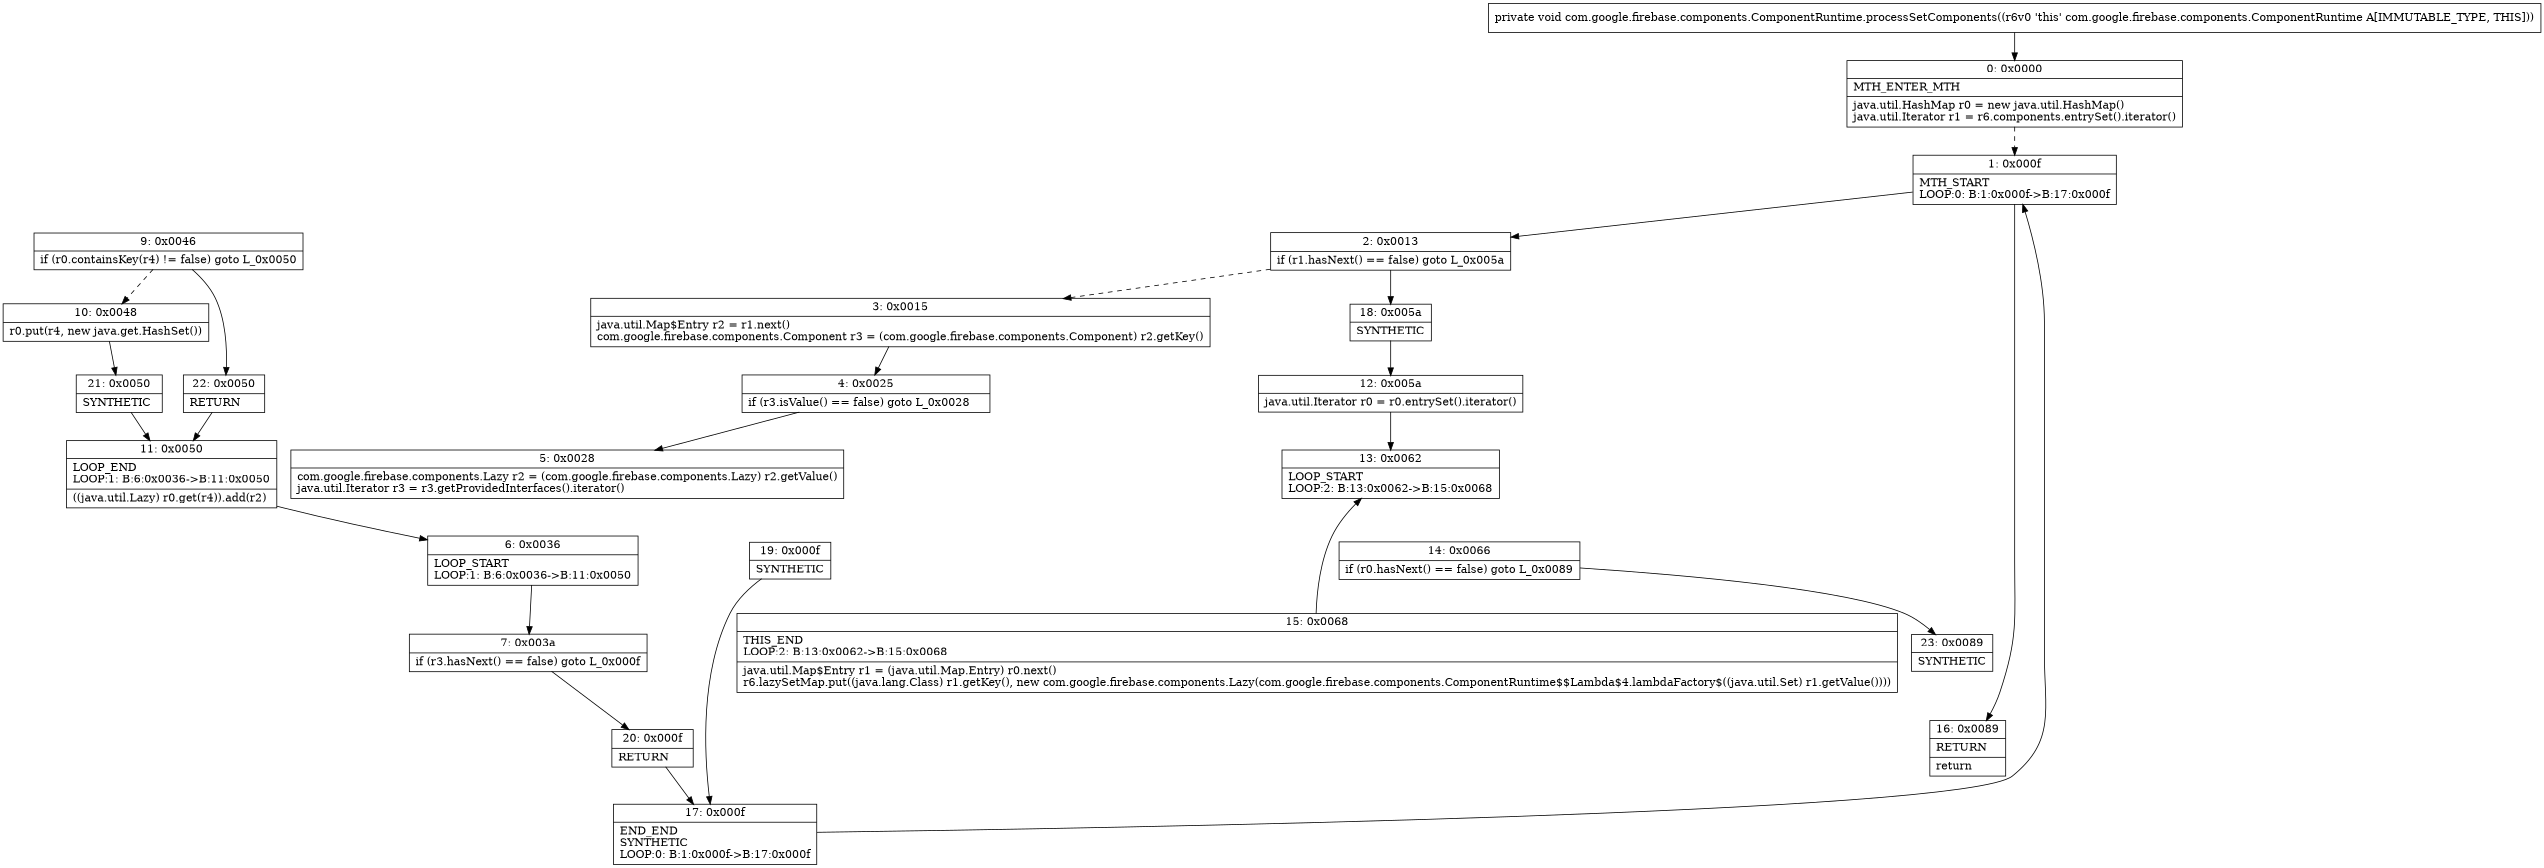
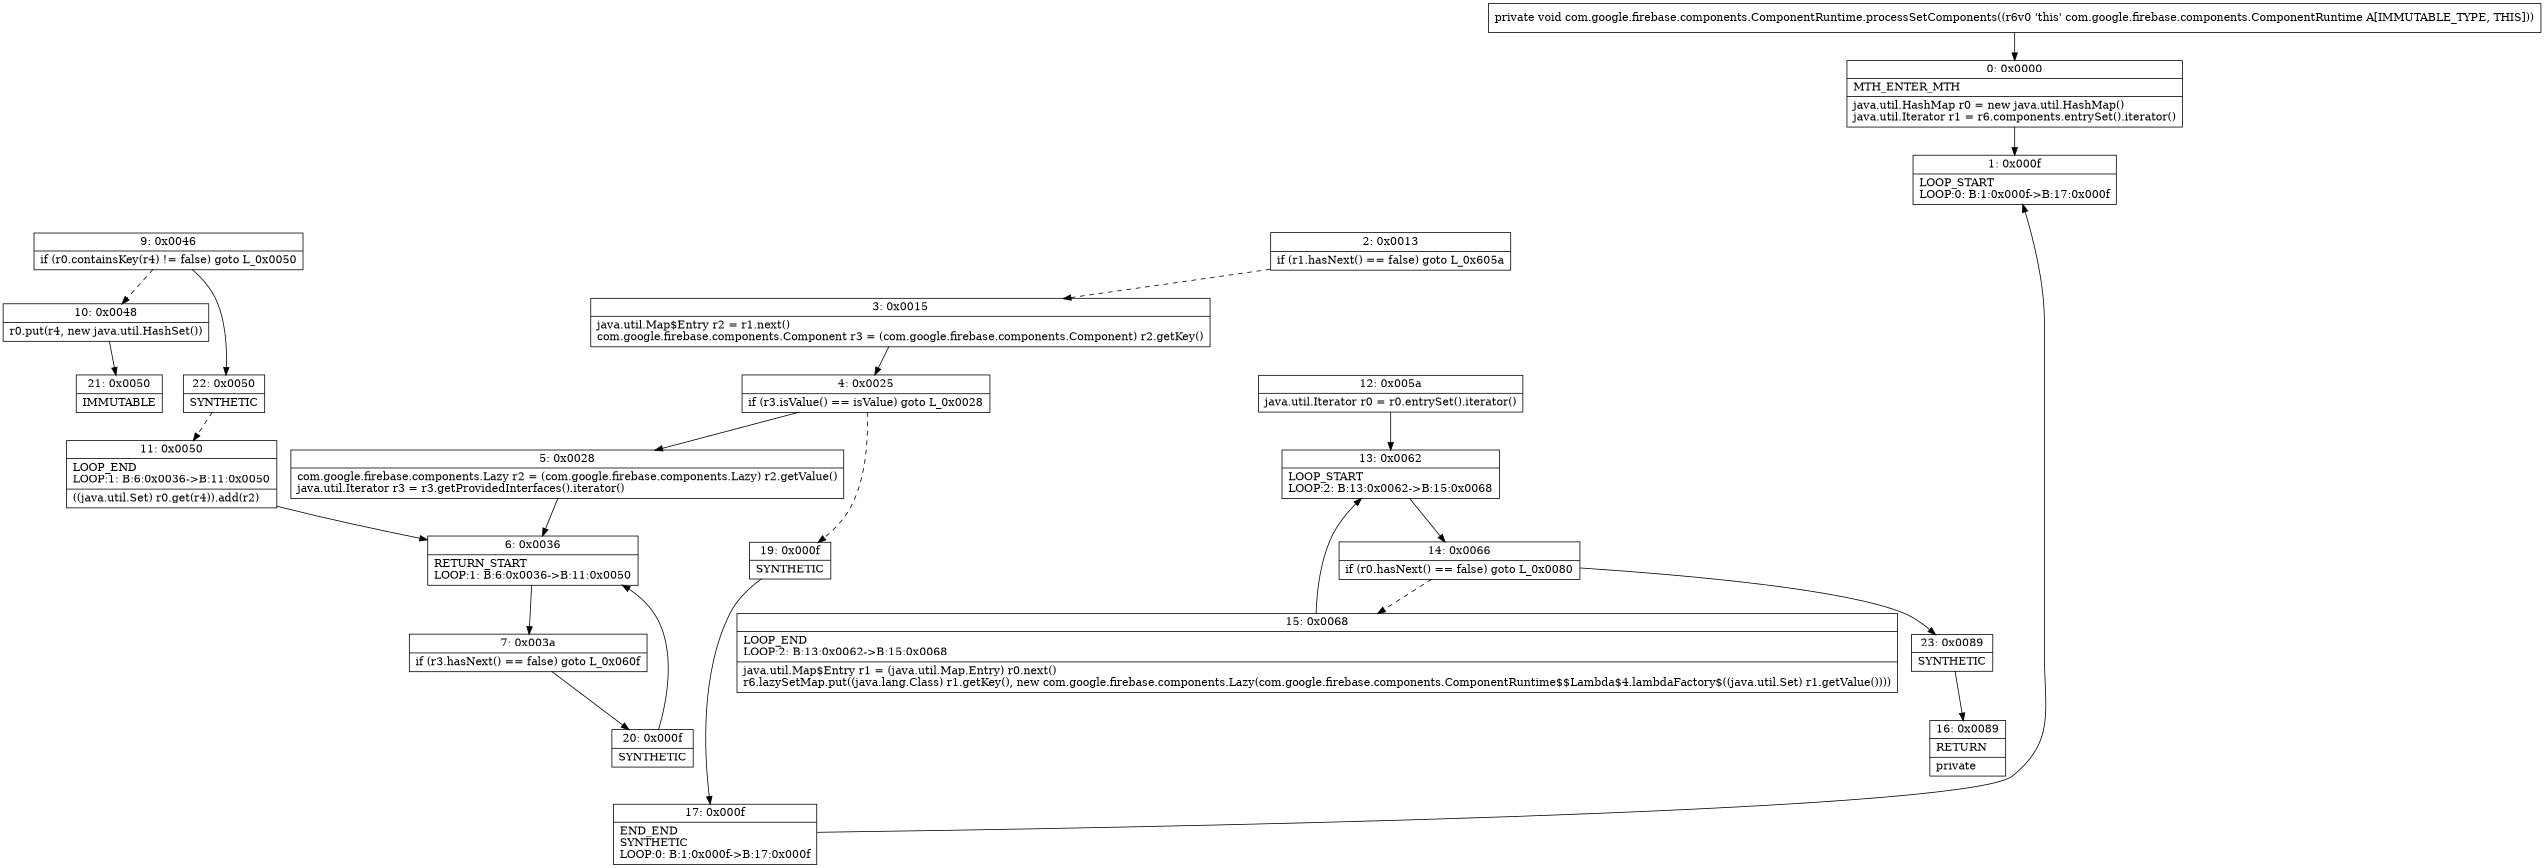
edge "0: 0x0000" -> "1: 0x000f": style dashed -> solid
node "1: 0x000f": text "MTH_START" -> "LOOP_START"
edge "1: 0x000f" -> "2: 0x0013": removed
node "2: 0x0013": text "if (r1.hasNext() == false) goto L_0x005a" -> "if (r1.hasNext() == false) goto L_0x605a"
node "18: 0x005a": removed
node "10: 0x0048": text "r0.put(r4, new java.get.HashSet())" -> "r0.put(r4, new java.util.HashSet())"
node "21: 0x0050": text "SYNTHETIC" -> "IMMUTABLE"
node "22: 0x0050": text "RETURN" -> "SYNTHETIC"
node "4: 0x0025": text "if (r3.isValue() == false) goto L_0x0028" -> "if (r3.isValue() == isValue) goto L_0x0028"
edge "21: 0x0050" -> "11: 0x0050": removed
edge "22: 0x0050" -> "11: 0x0050": style solid -> dashed
edge "1: 0x000f" -> "16: 0x0089": now "23: 0x0089" -> "16: 0x0089"
edge "4: 0x0025" -> "19: 0x000f": added
node "11: 0x0050": text "((java.util.Lazy) r0.get(r4)).add(r2)" -> "((java.util.Set) r0.get(r4)).add(r2)"
edge "5: 0x0028" -> "6: 0x0036": added
edge "13: 0x0062" -> "14: 0x0066": added
node "6: 0x0036": text "LOOP_START" -> "RETURN_START"
node "14: 0x0066": text "if (r0.hasNext() == false) goto L_0x0089" -> "if (r0.hasNext() == false) goto L_0x0080"
edge "14: 0x0066" -> "15: 0x0068": added
node "15: 0x0068": text "THIS_END" -> "LOOP_END"
node "7: 0x003a": text "if (r3.hasNext() == false) goto L_0x000f" -> "if (r3.hasNext() == false) goto L_0x060f"
node "20: 0x000f": text "RETURN" -> "SYNTHETIC"
node "16: 0x0089": text "return" -> "private"
edge "20: 0x000f" -> "17: 0x000f": now "20: 0x000f" -> "6: 0x0036"
